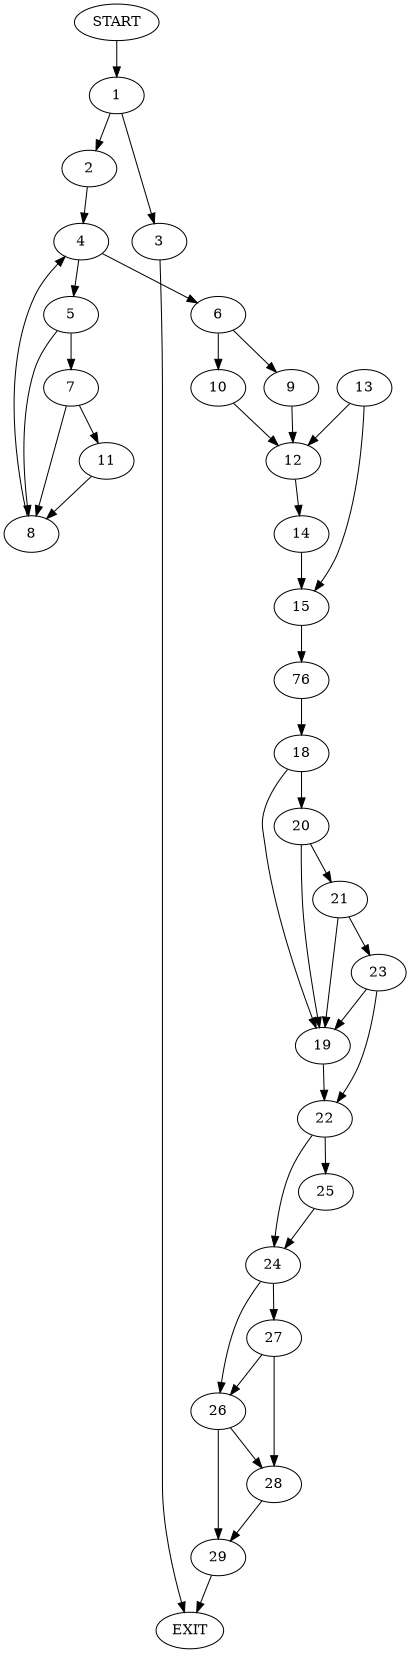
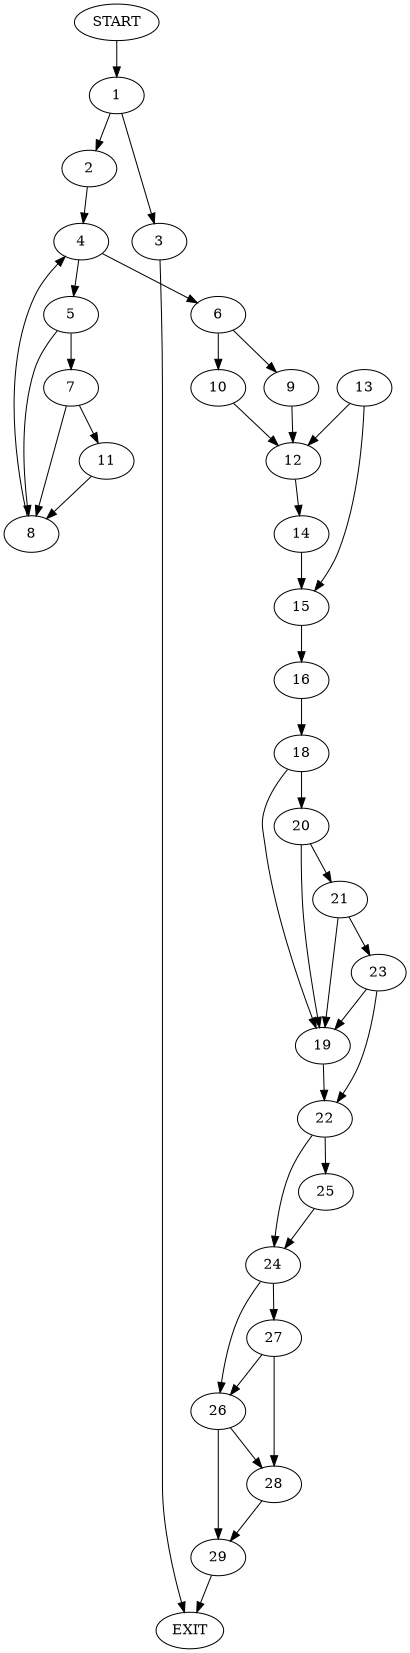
node "76": label "76" -> "16"
